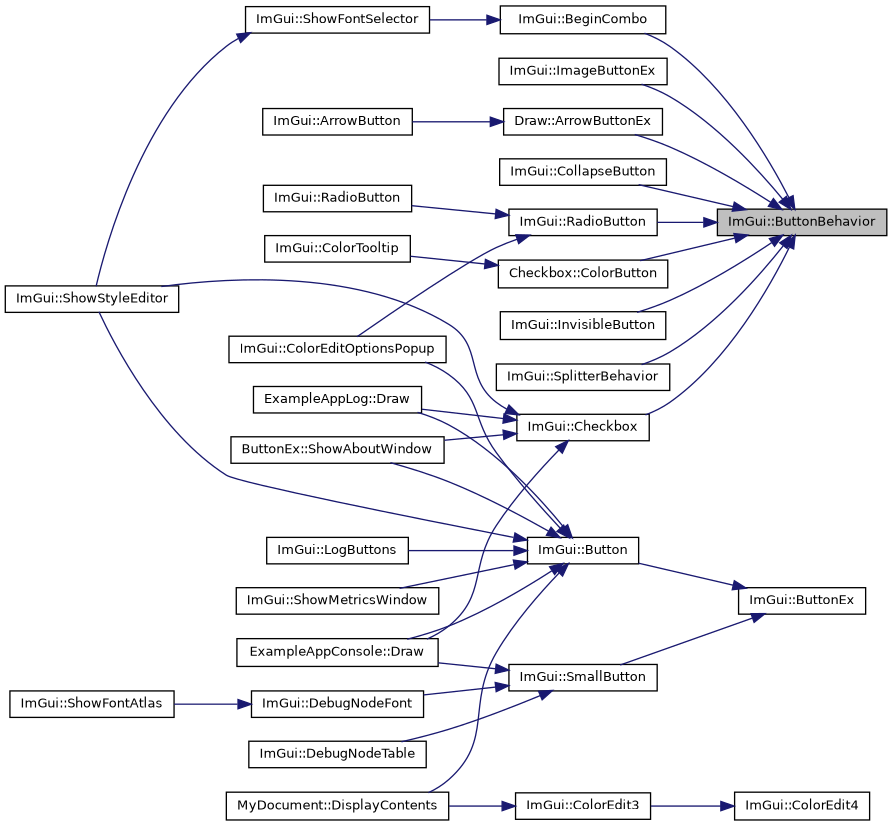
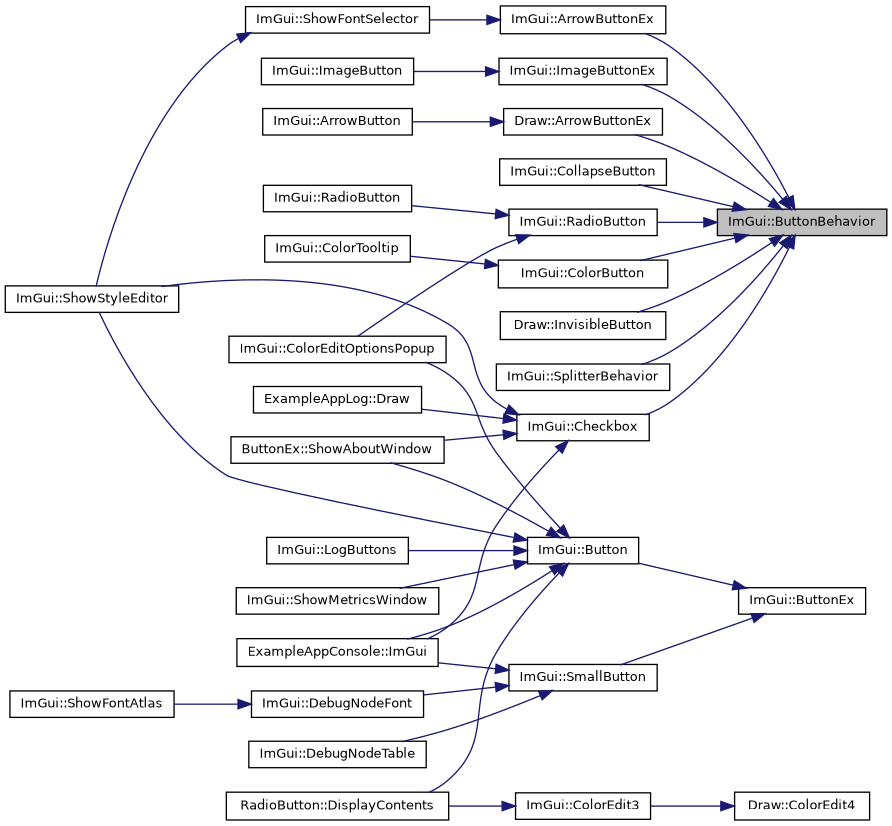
node "ImGui::BeginCombo": label "ImGui::BeginCombo" -> "ImGui::ArrowButtonEx"
node "ImGui::ImageButton": added
node "Checkbox::ColorButton": label "Checkbox::ColorButton" -> "ImGui::ColorButton"
node "ImGui::InvisibleButton": label "ImGui::InvisibleButton" -> "Draw::InvisibleButton"
edge "ExampleAppLog::Draw" -> "ImGui::Button": removed
node "ExampleAppConsole::Draw": label "ExampleAppConsole::Draw" -> "ExampleAppConsole::ImGui"
node "MyDocument::DisplayContents": label "MyDocument::DisplayContents" -> "RadioButton::DisplayContents"
node "ImGui::ColorEdit4": label "ImGui::ColorEdit4" -> "Draw::ColorEdit4"
